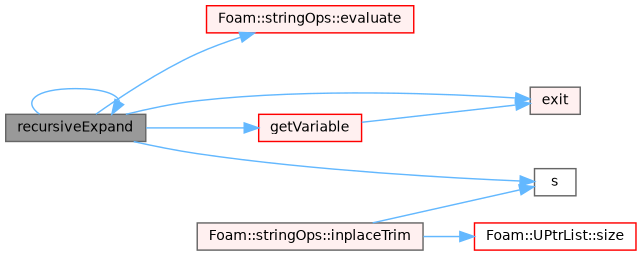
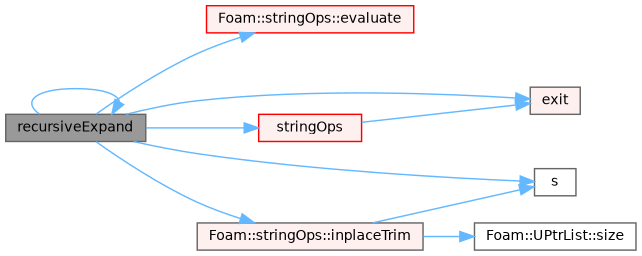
node "getVariable": label "getVariable" -> "stringOps"
edge "recursiveExpand" -> "Foam::stringOps::inplaceTrim": added
node "Foam::UPtrList::size": color red -> grey40
